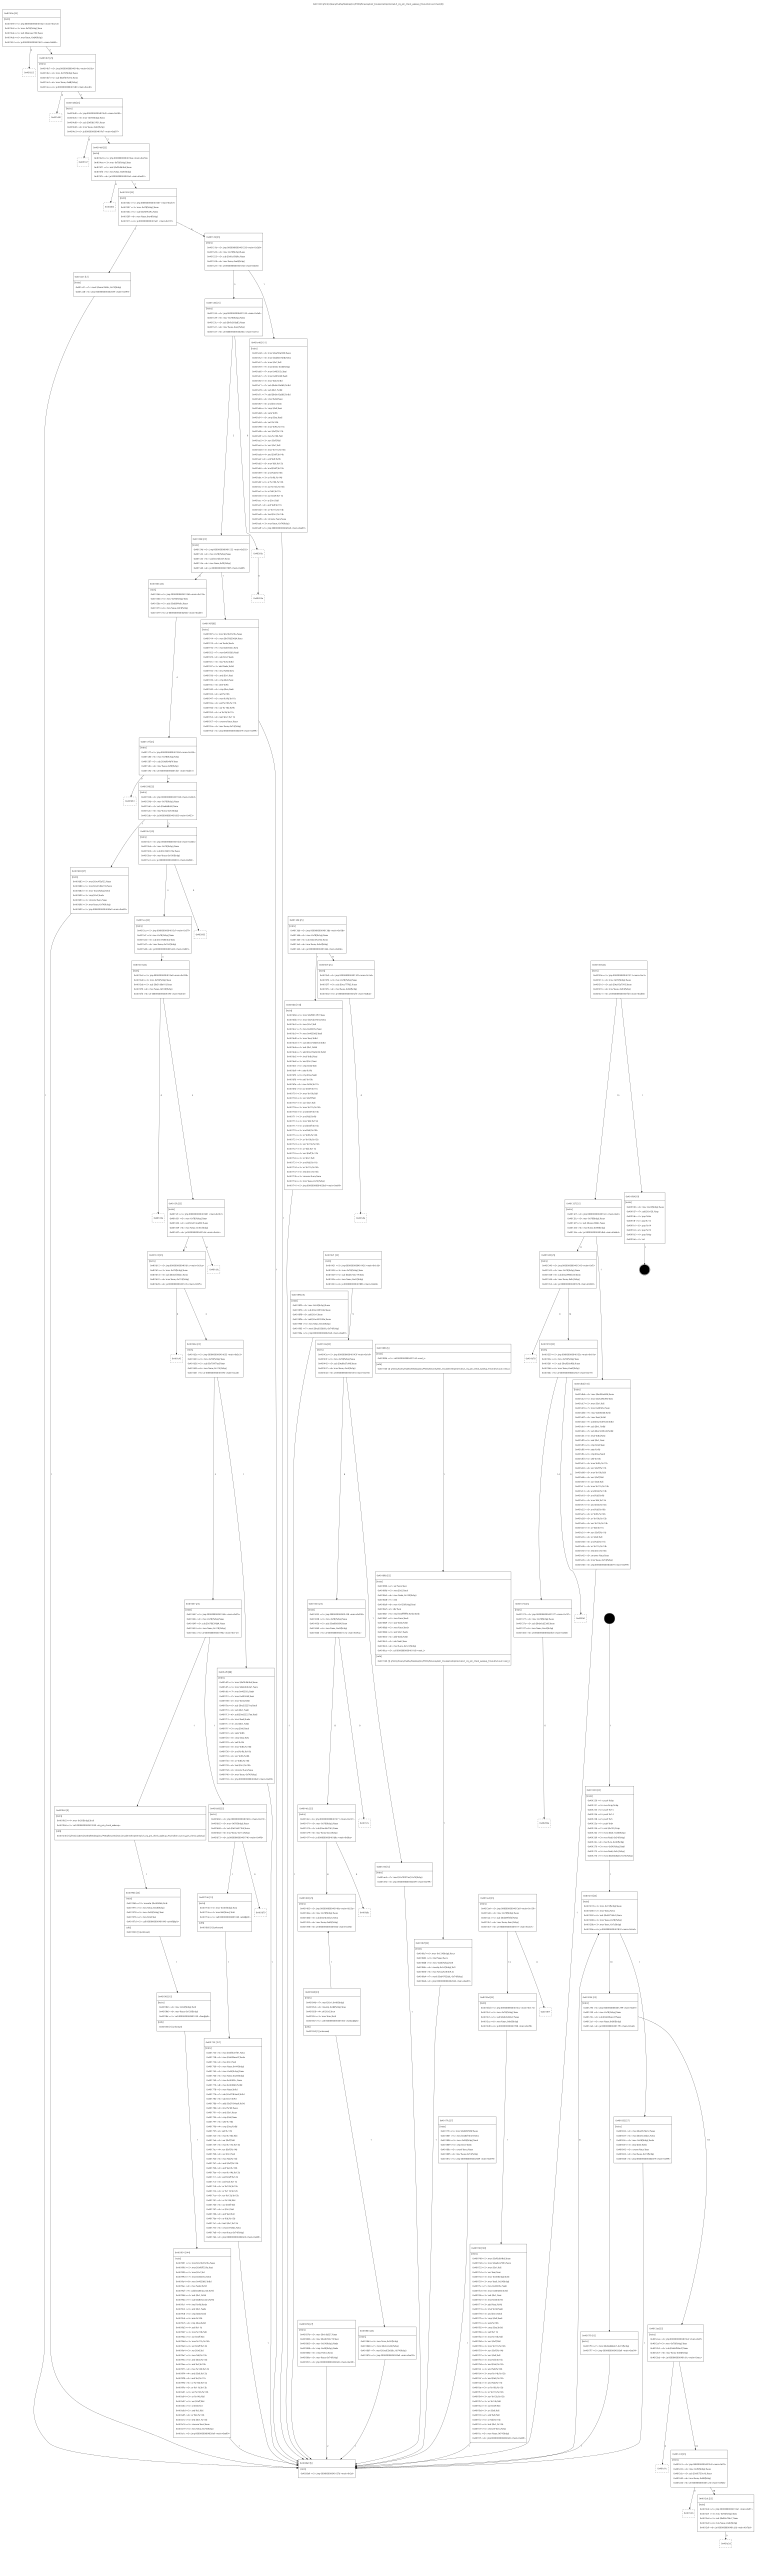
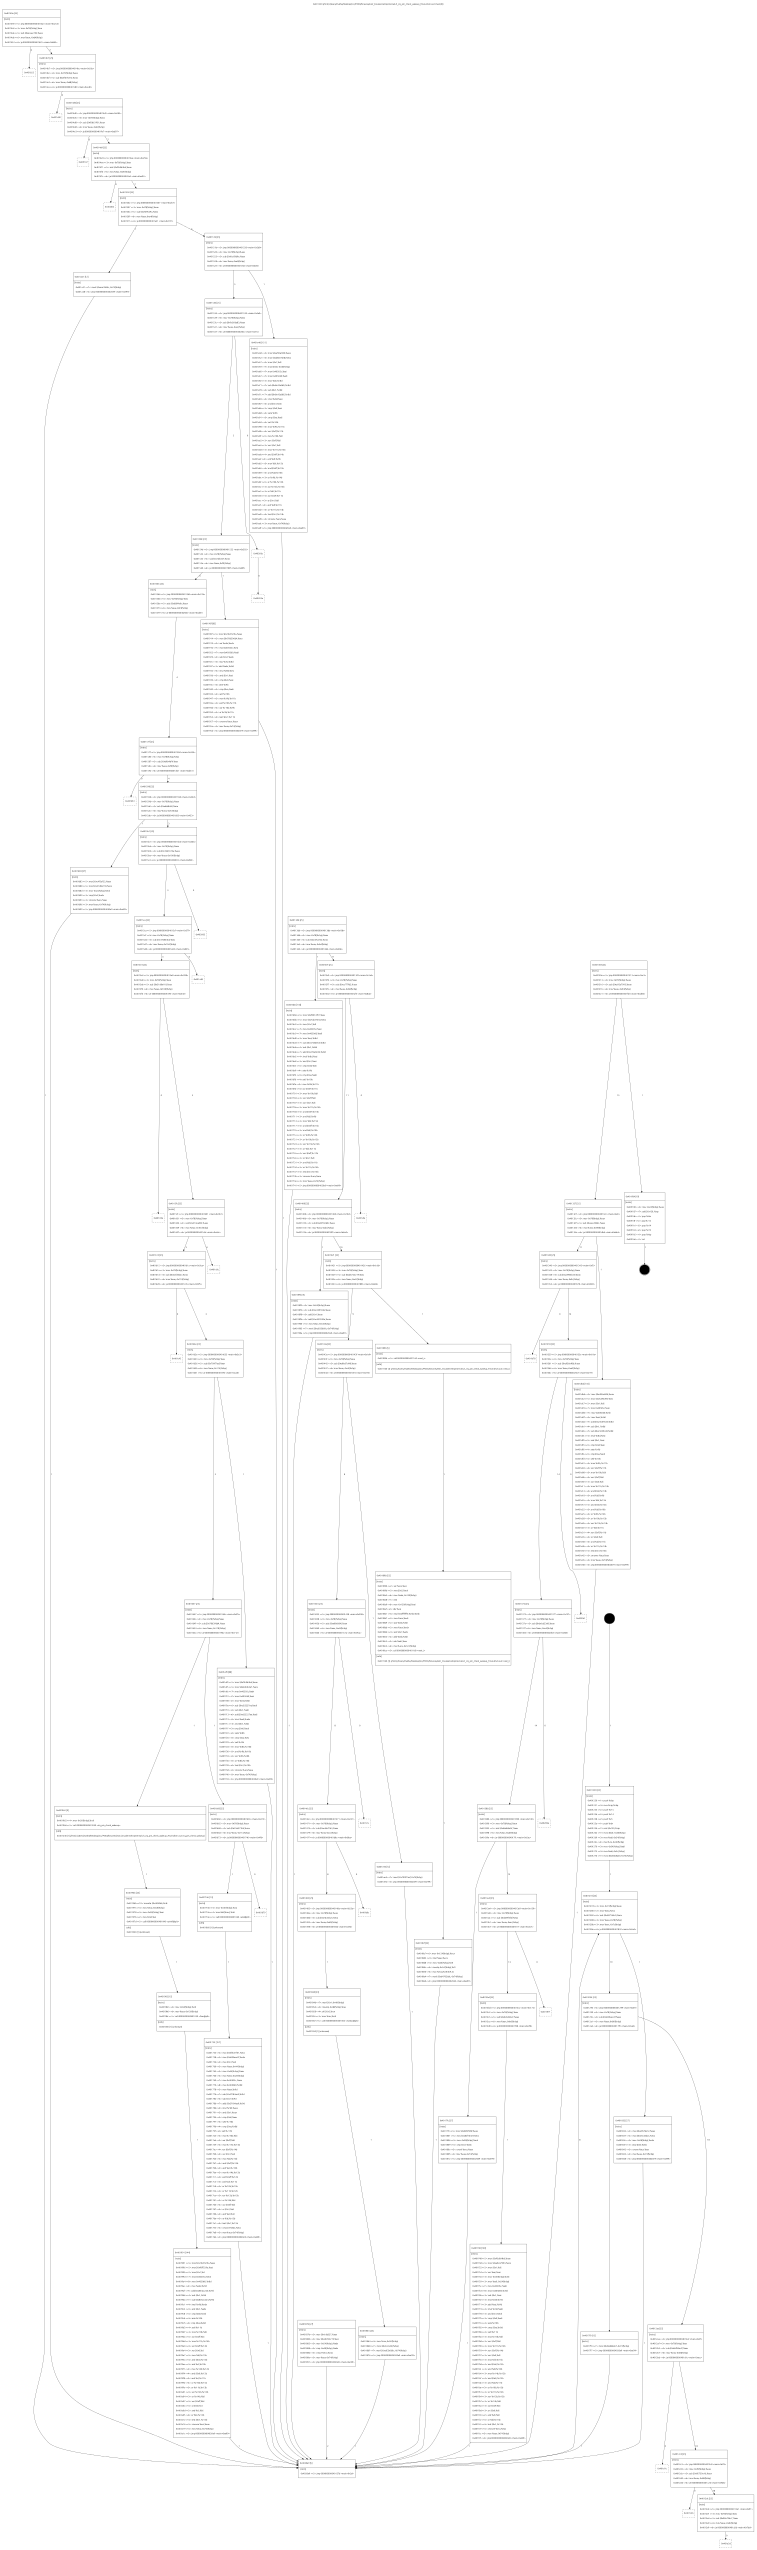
edge "0x4014b7 [25]" -> "0x4014d0 [25]": removed, label "7"
node "0x401a85": added
node "0x401408 [25]": added
edge "0x401421 [25]" -> "0x401896 [5]": added, label "1"
node "0x40138b [25]": added
edge "0x40184d [23]" -> "0x401485 [25]": reversed
